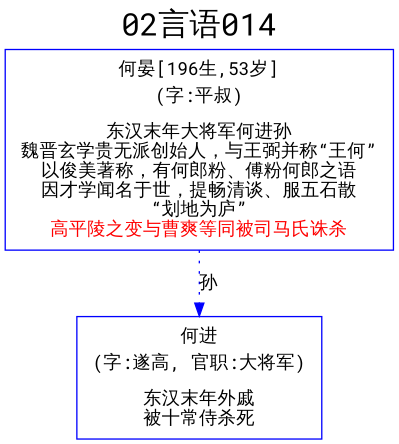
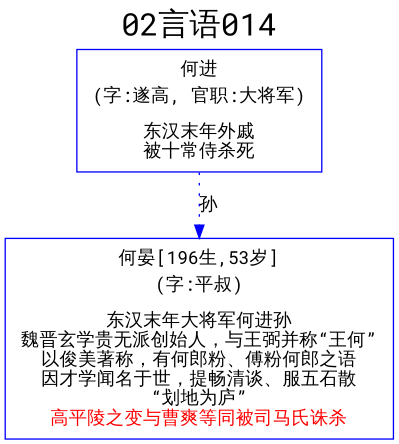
edge "何晏[196生,53岁]" -> "何进": reversed
